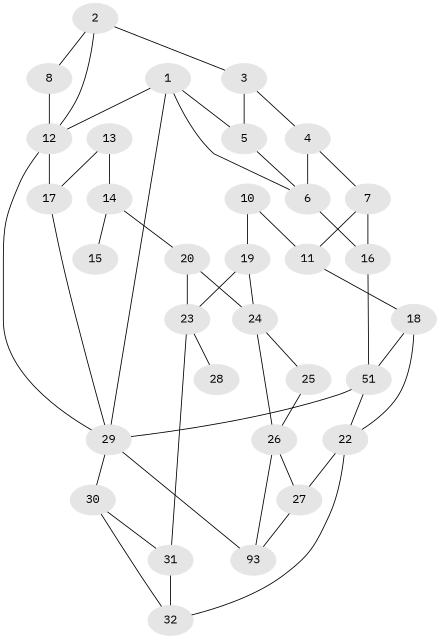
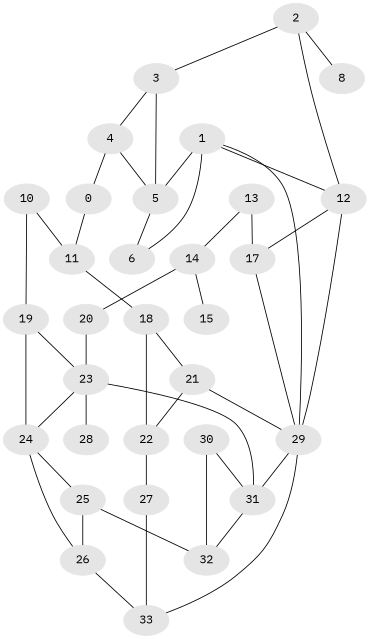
edge "8" -- "12": removed
edge "4" -- "6": now "4" -- "5"
node "7": label "7" -> "0"
node "16": removed
edge "20" -- "24": now "23" -- "24"
node "51": label "51" -> "21"
edge "29" -- "30": now "29" -- "31"
edge "26" -- "27": removed
node "93": label "93" -> "33"
edge "22" -- "32": now "25" -- "32"
